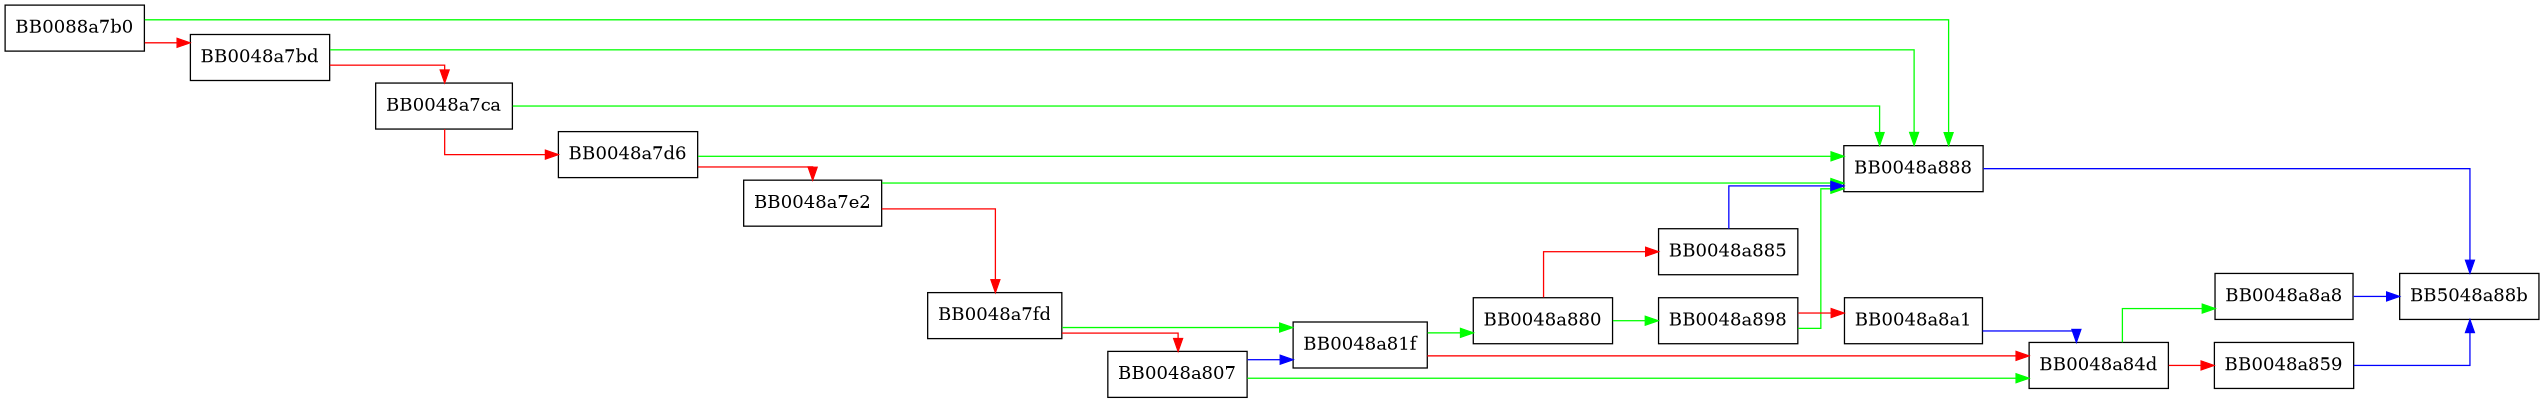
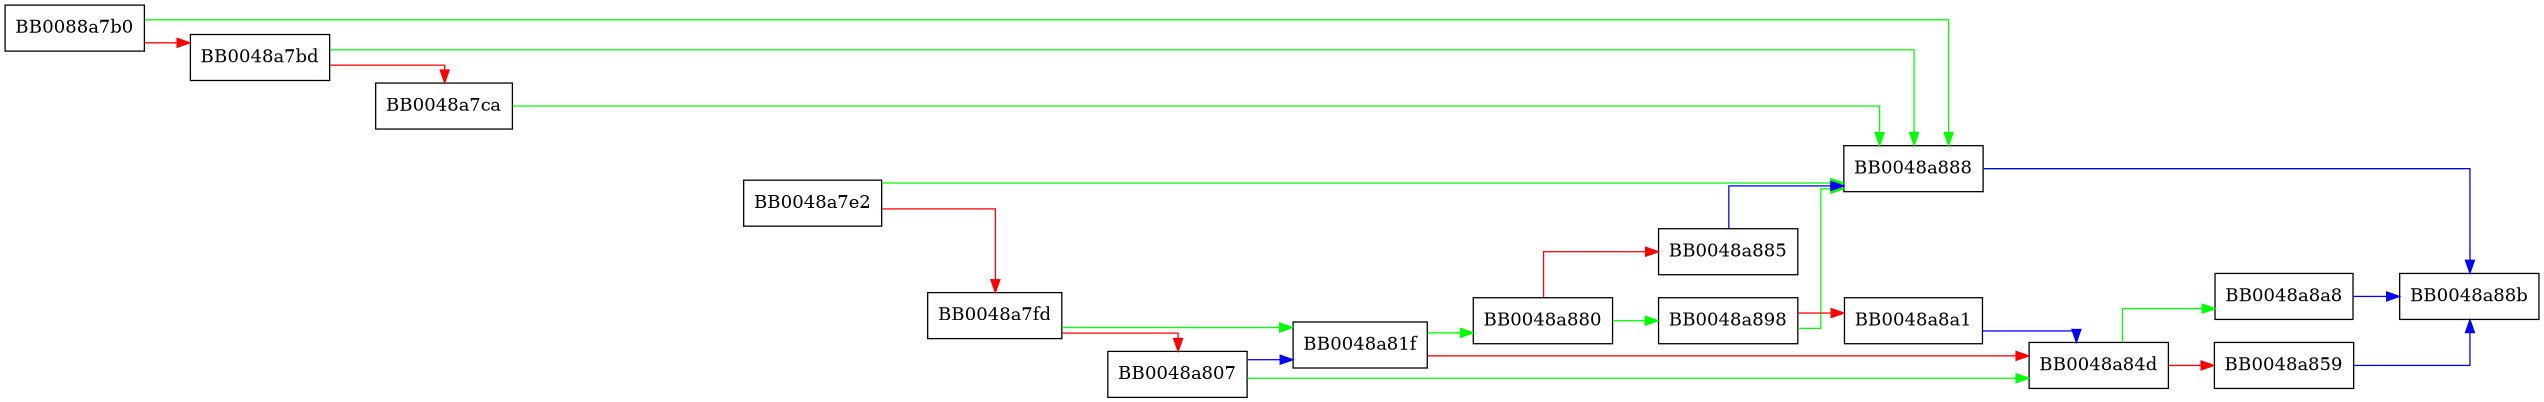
node "BB0048a7d6": removed
node "BB5048a88b": label "BB5048a88b" -> "BB0048a88b"
